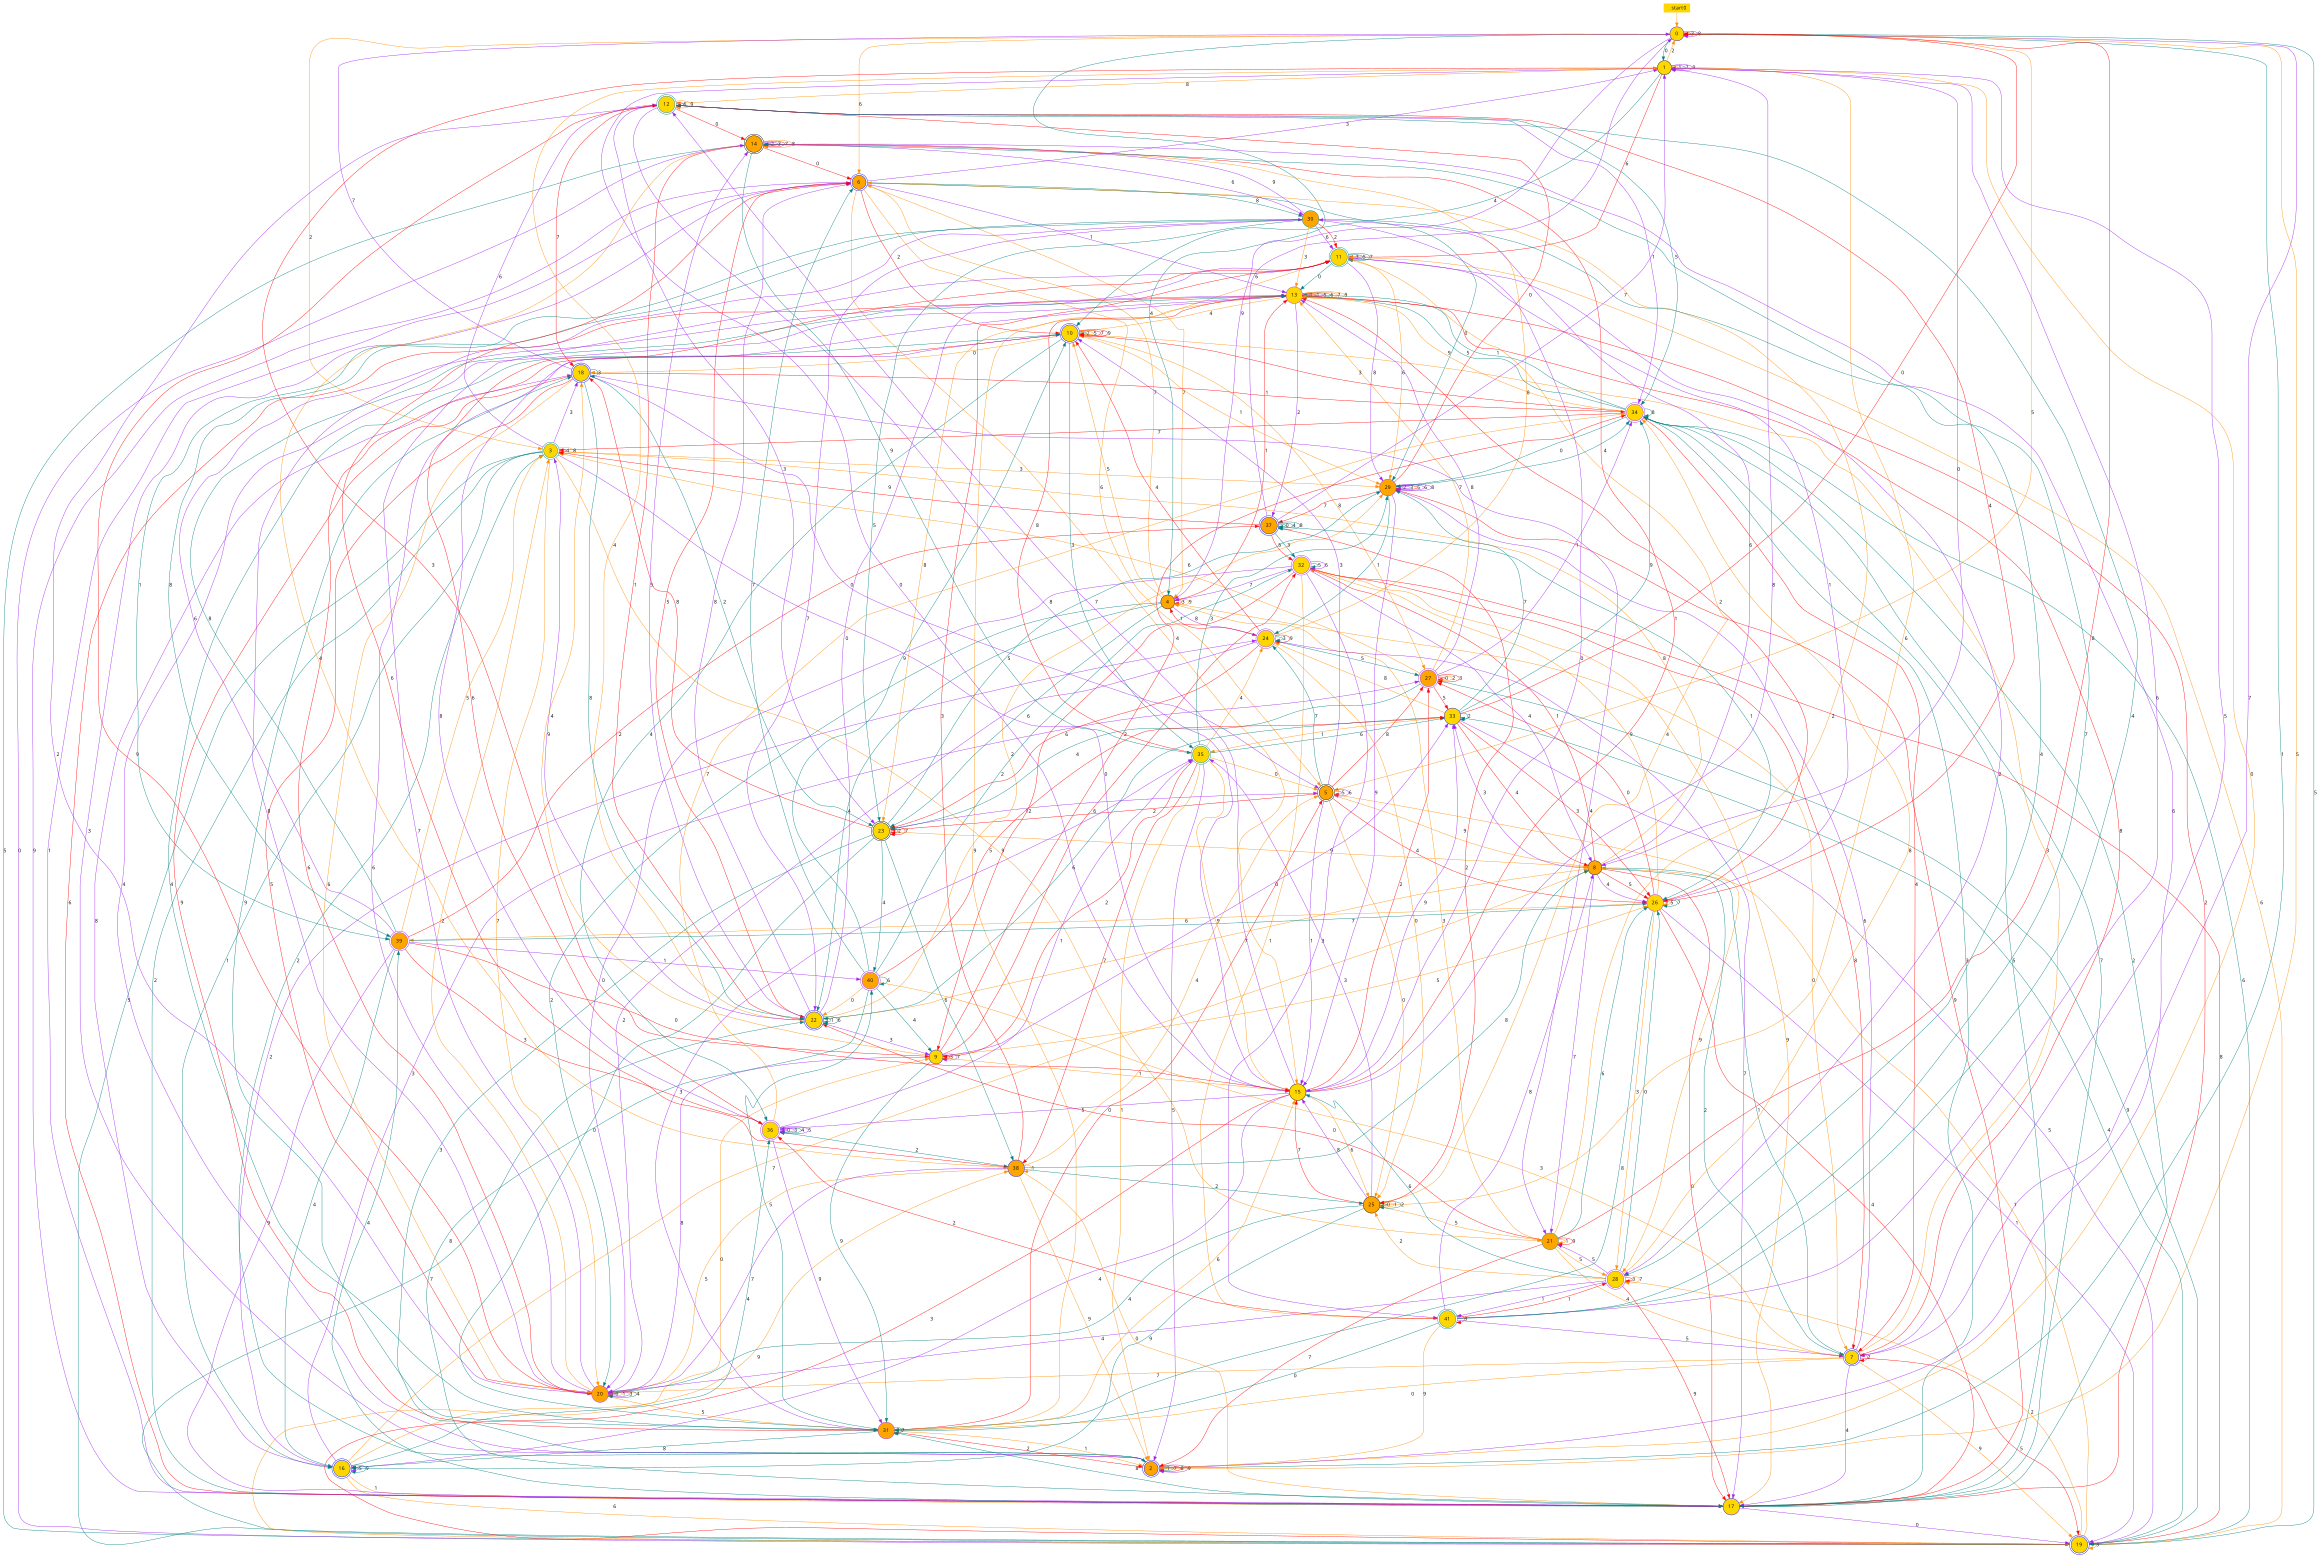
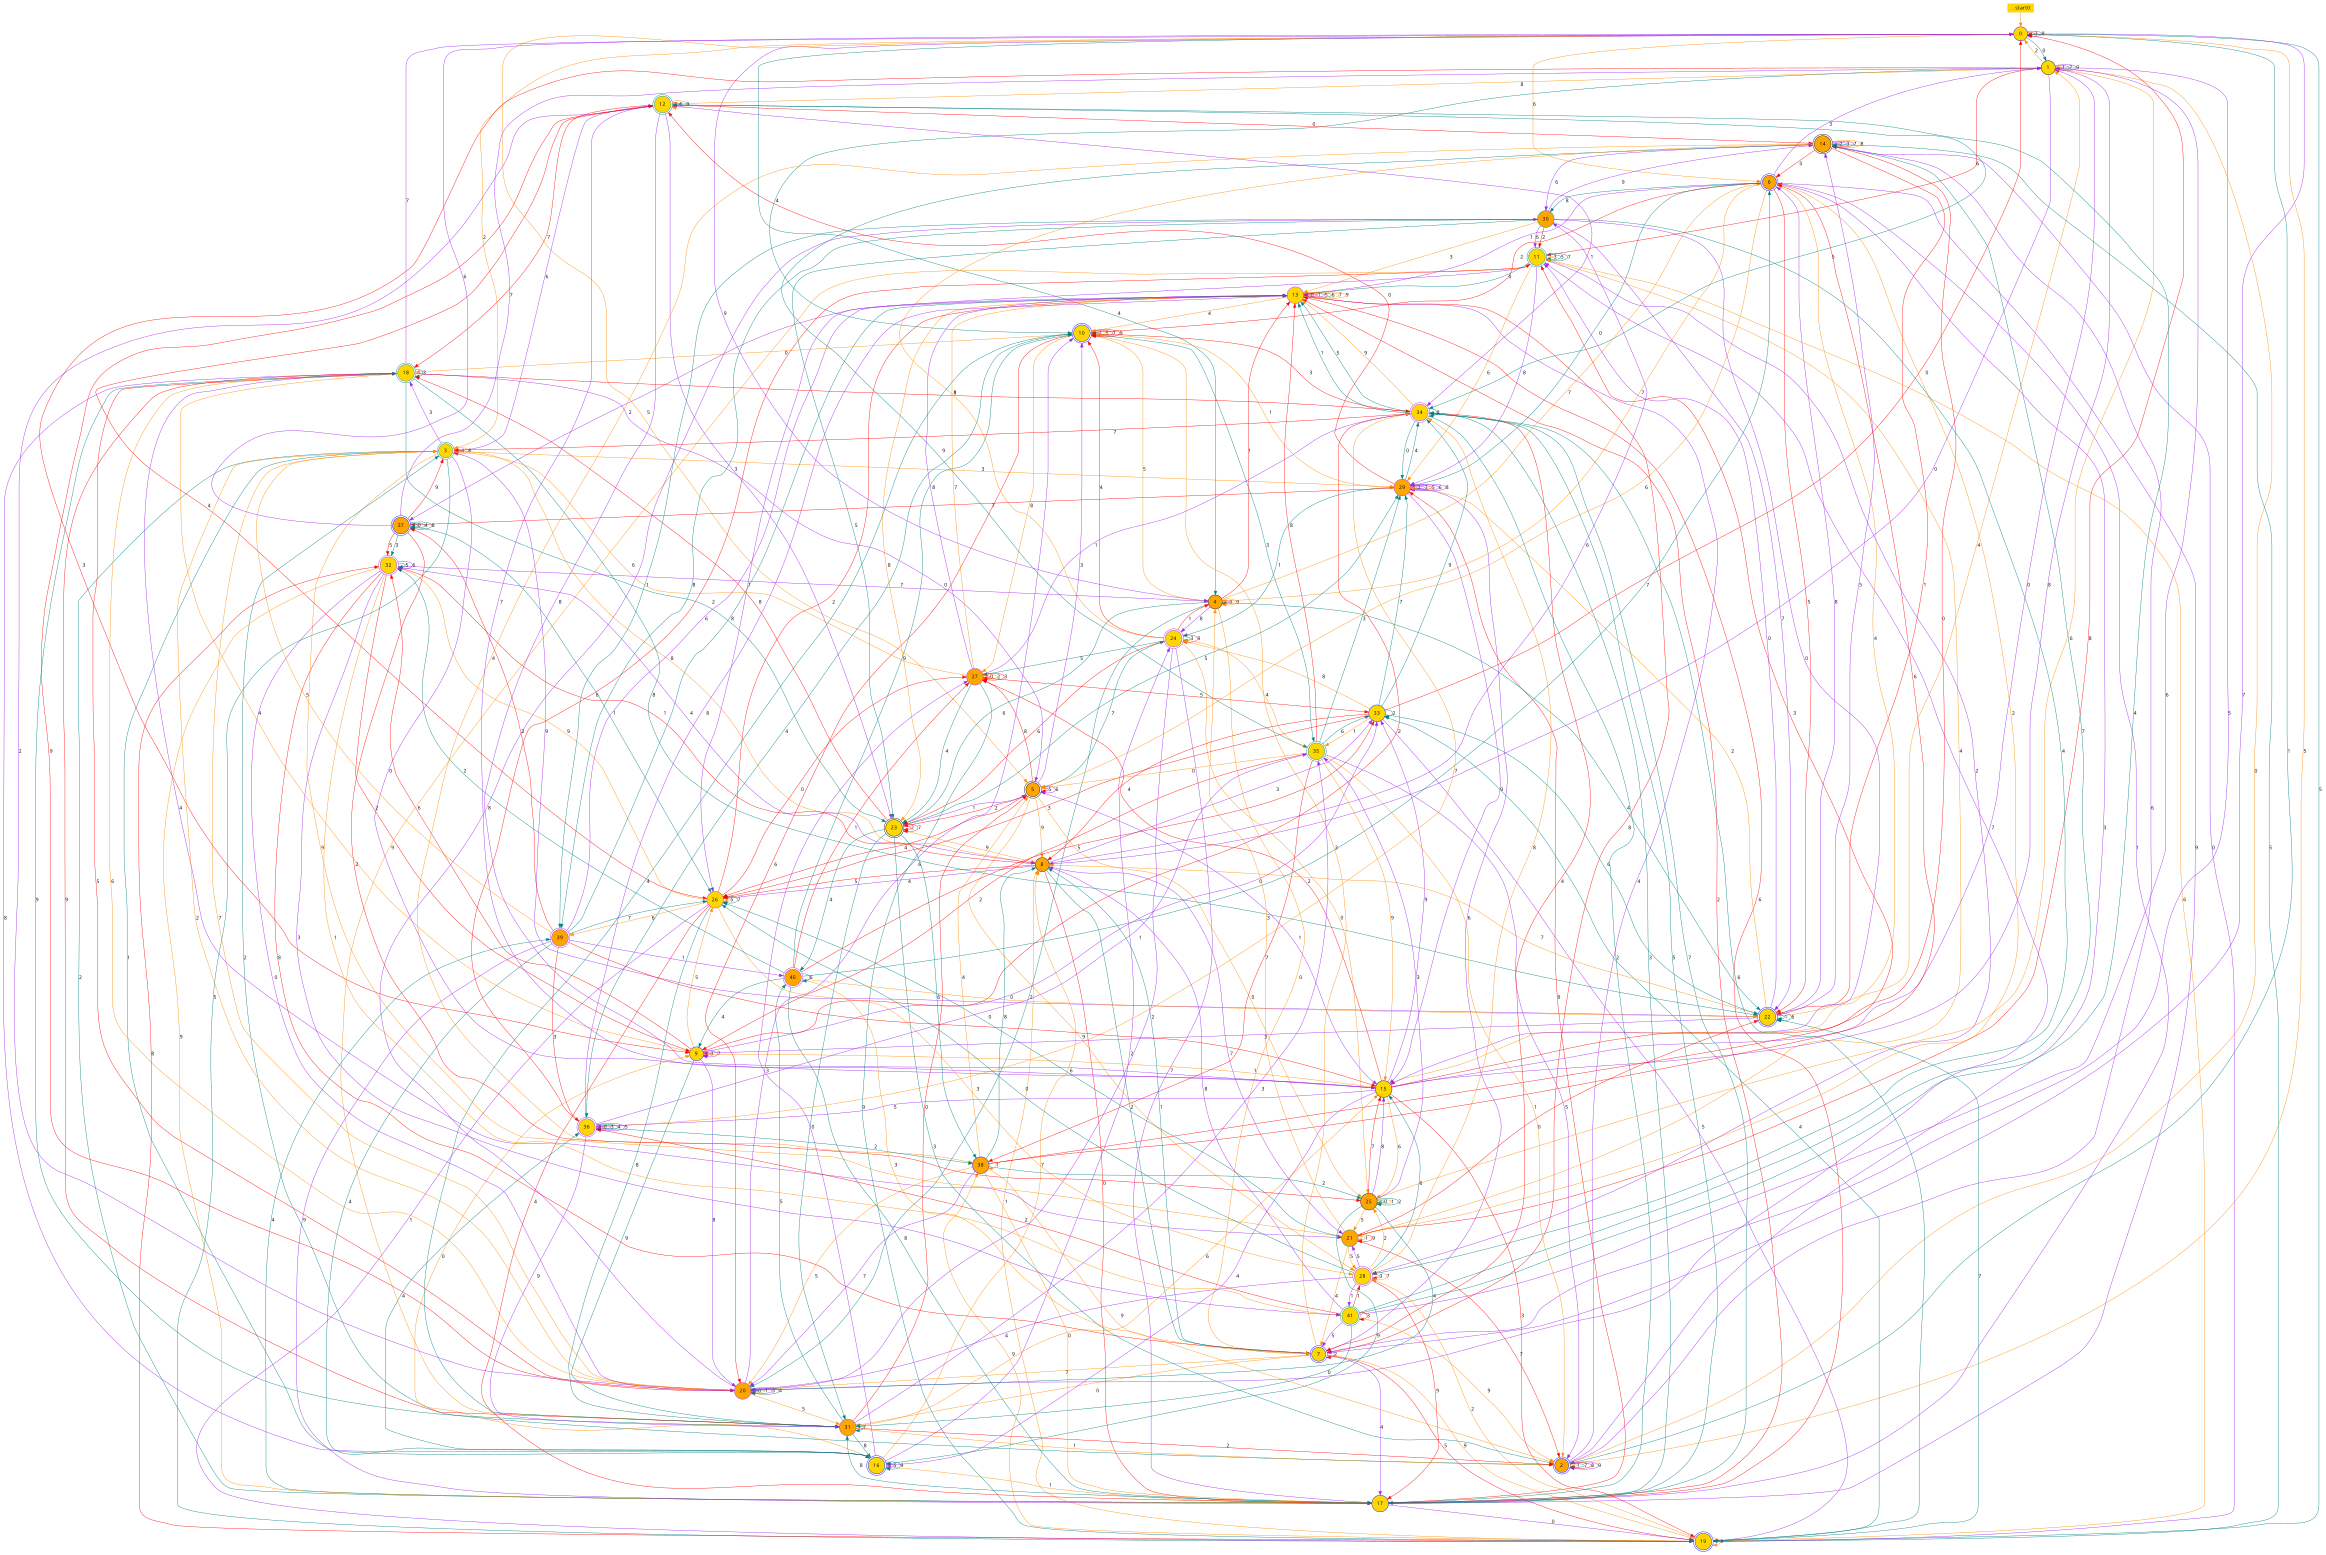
node "18": color blue -> teal
edge "15" -> "14": label "1" -> "0"
node "27": shape doublecircle -> circle
edge "11" -> "25": now "11" -> "21"
edge "40" -> "27": added, label "1"
edge "16" -> "19": removed, label "6"
